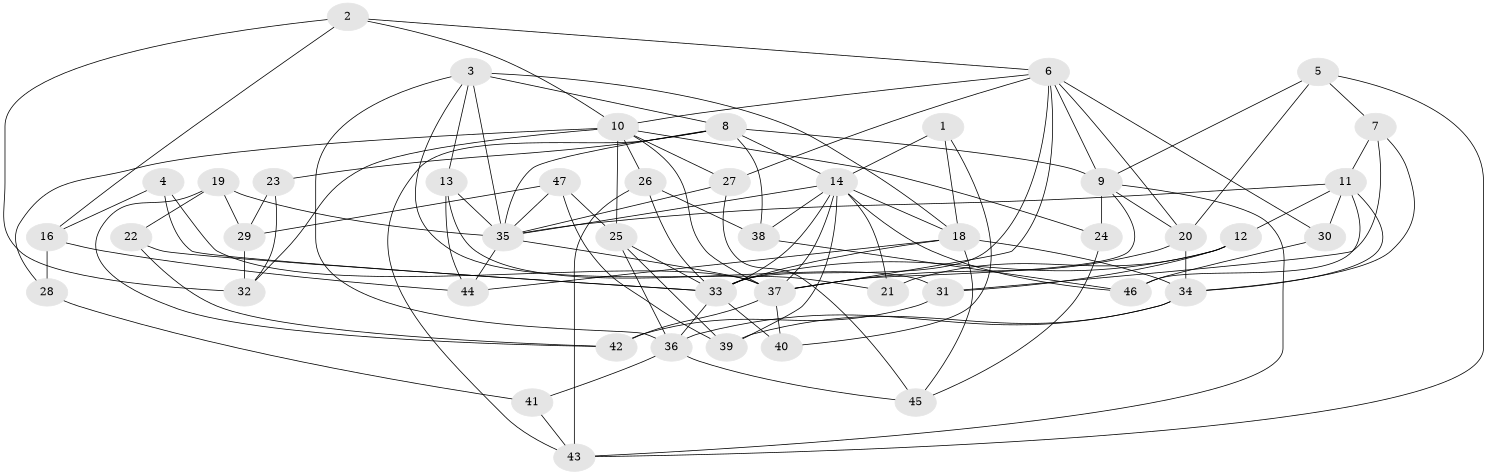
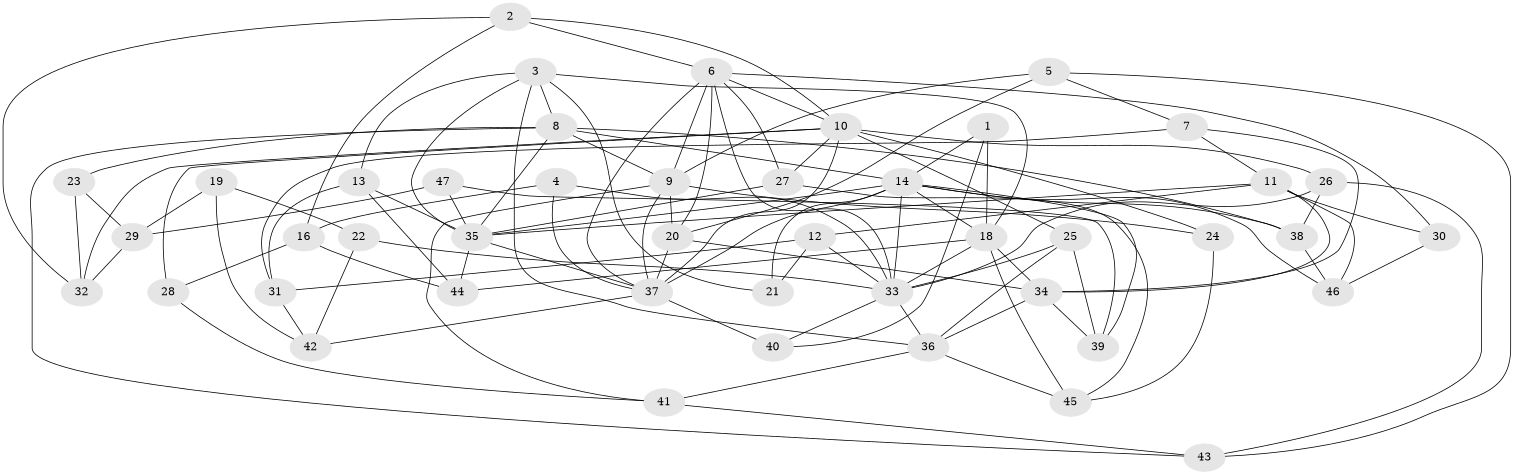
edge "47" -- "25": removed
edge "19" -- "35": removed
edge "9" -- "43": now "9" -- "41"
